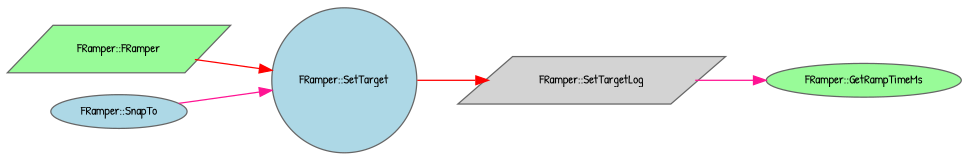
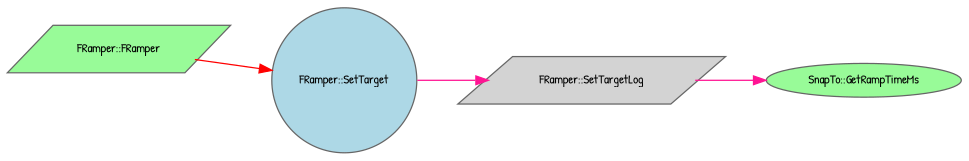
edge "FRamper::SetTarget" -> "FRamper::SetTargetLog": color red -> deeppink
node "FRamper::GetRampTimeMs": label "FRamper::GetRampTimeMs" -> "SnapTo::GetRampTimeMs"
node "FRamper::SnapTo": removed
